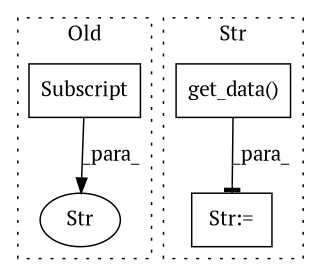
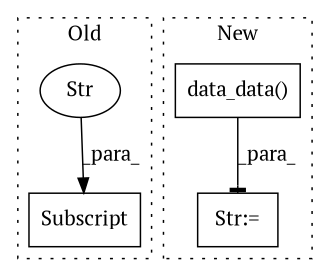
cluster "Str": label "Str" -> "New"
node "get_data()": label "get_data()" -> "data_data()"
edge "Subscript" -> "Str": reversed
